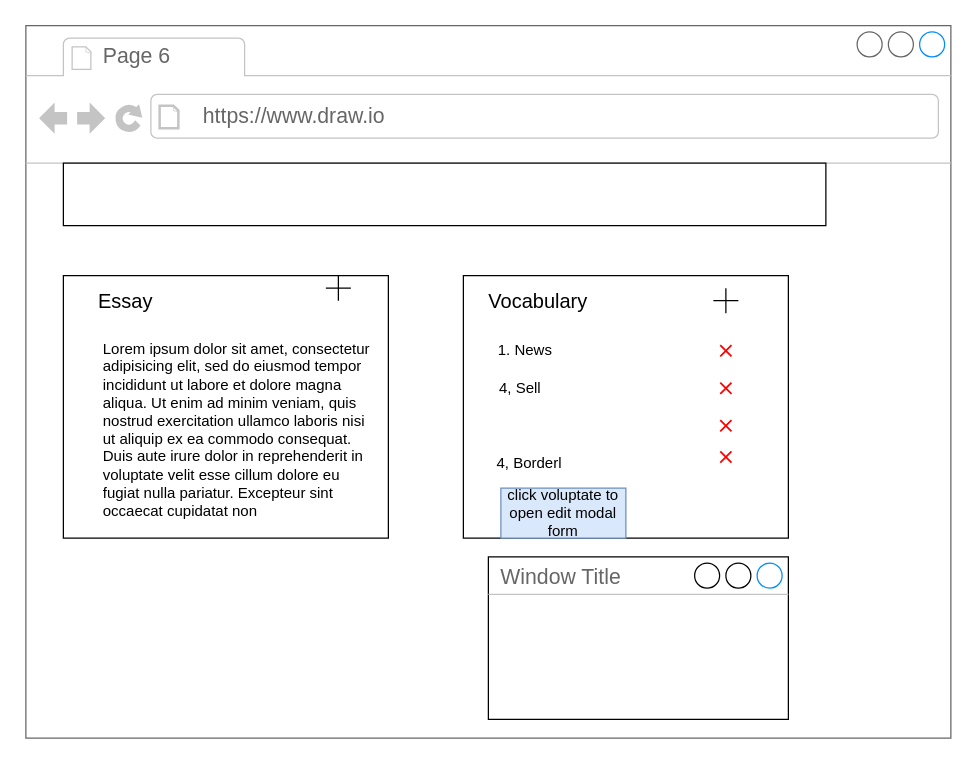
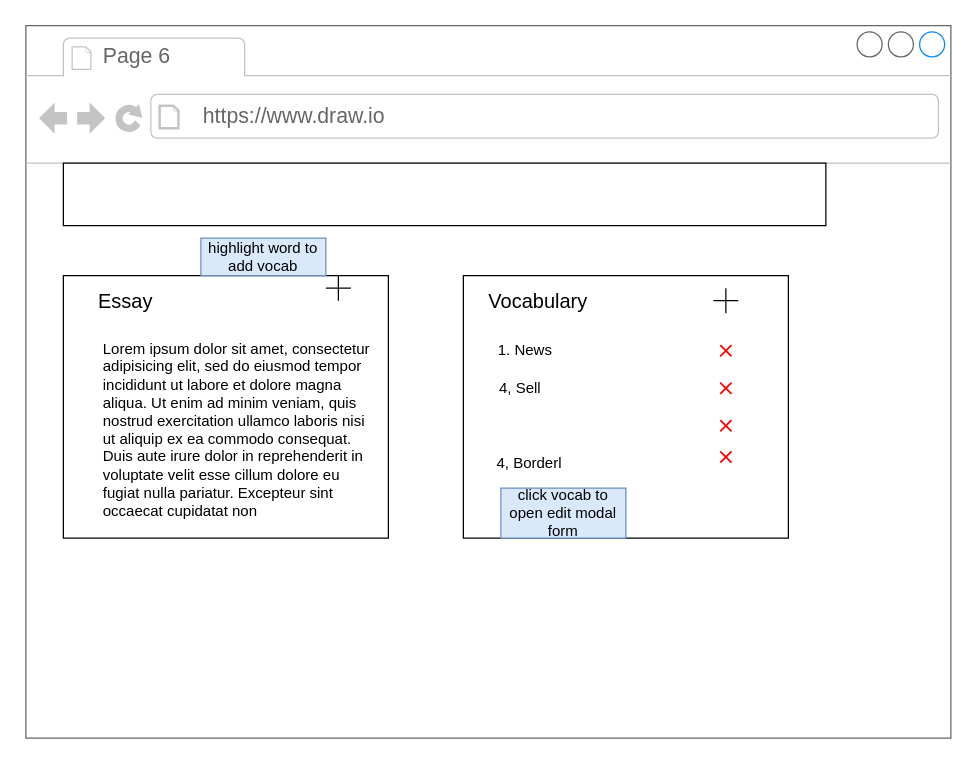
node "highlight word to add vocab": added
node "click voluptate to open edit modal form": label "click voluptate to open edit modal form" -> "click vocab to open edit modal form"
node "Window Title": removed
